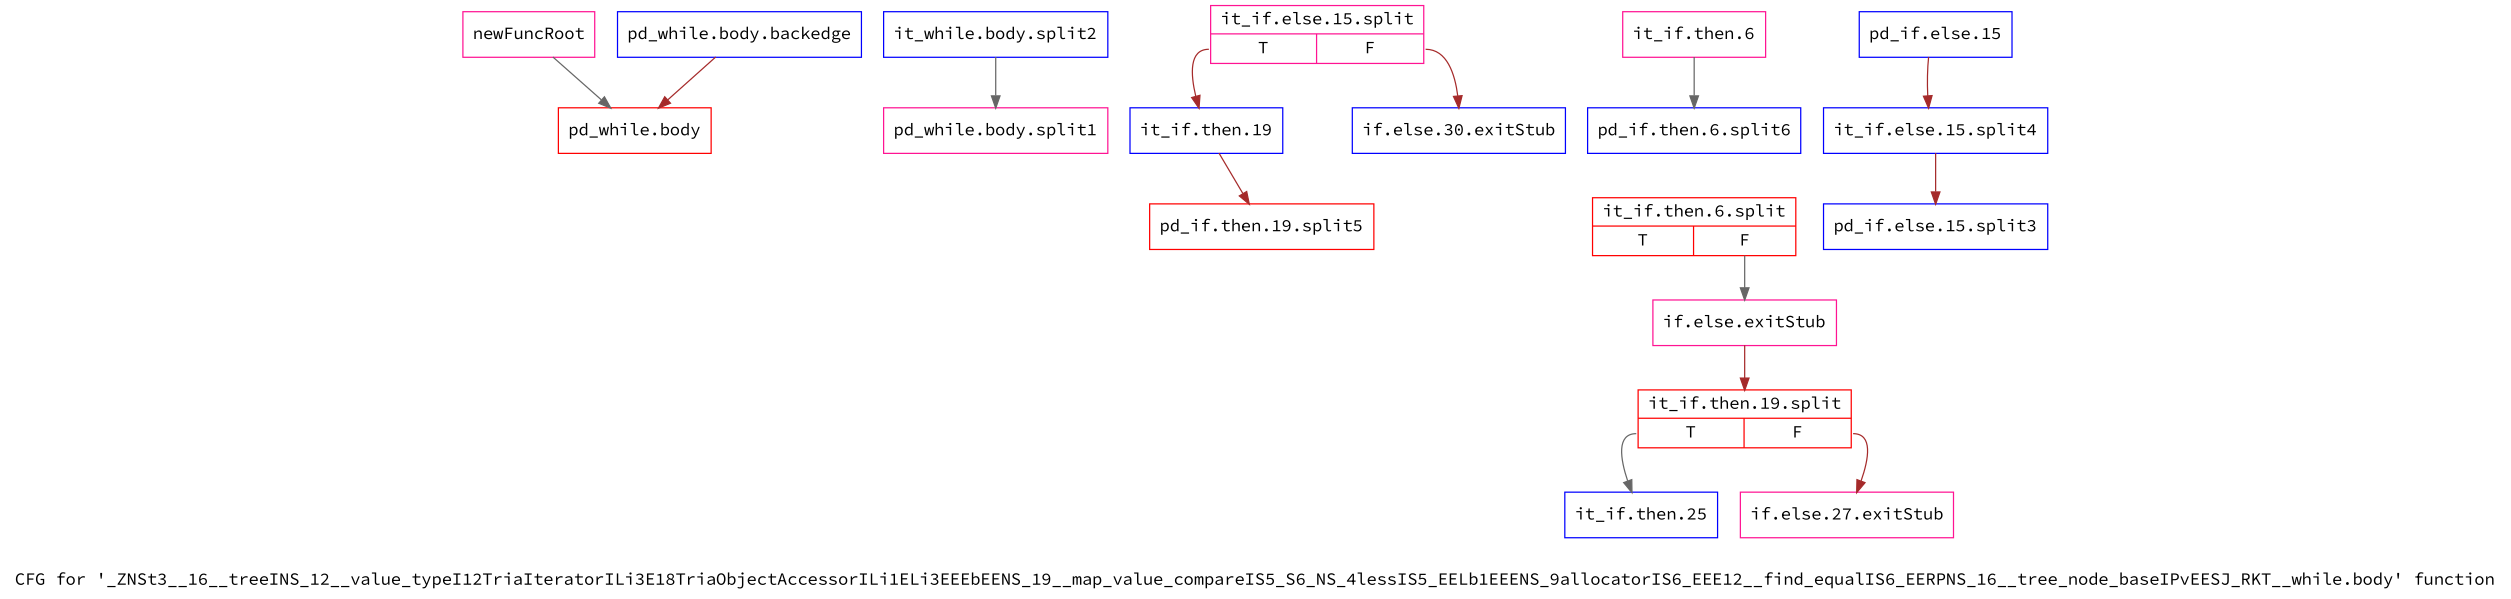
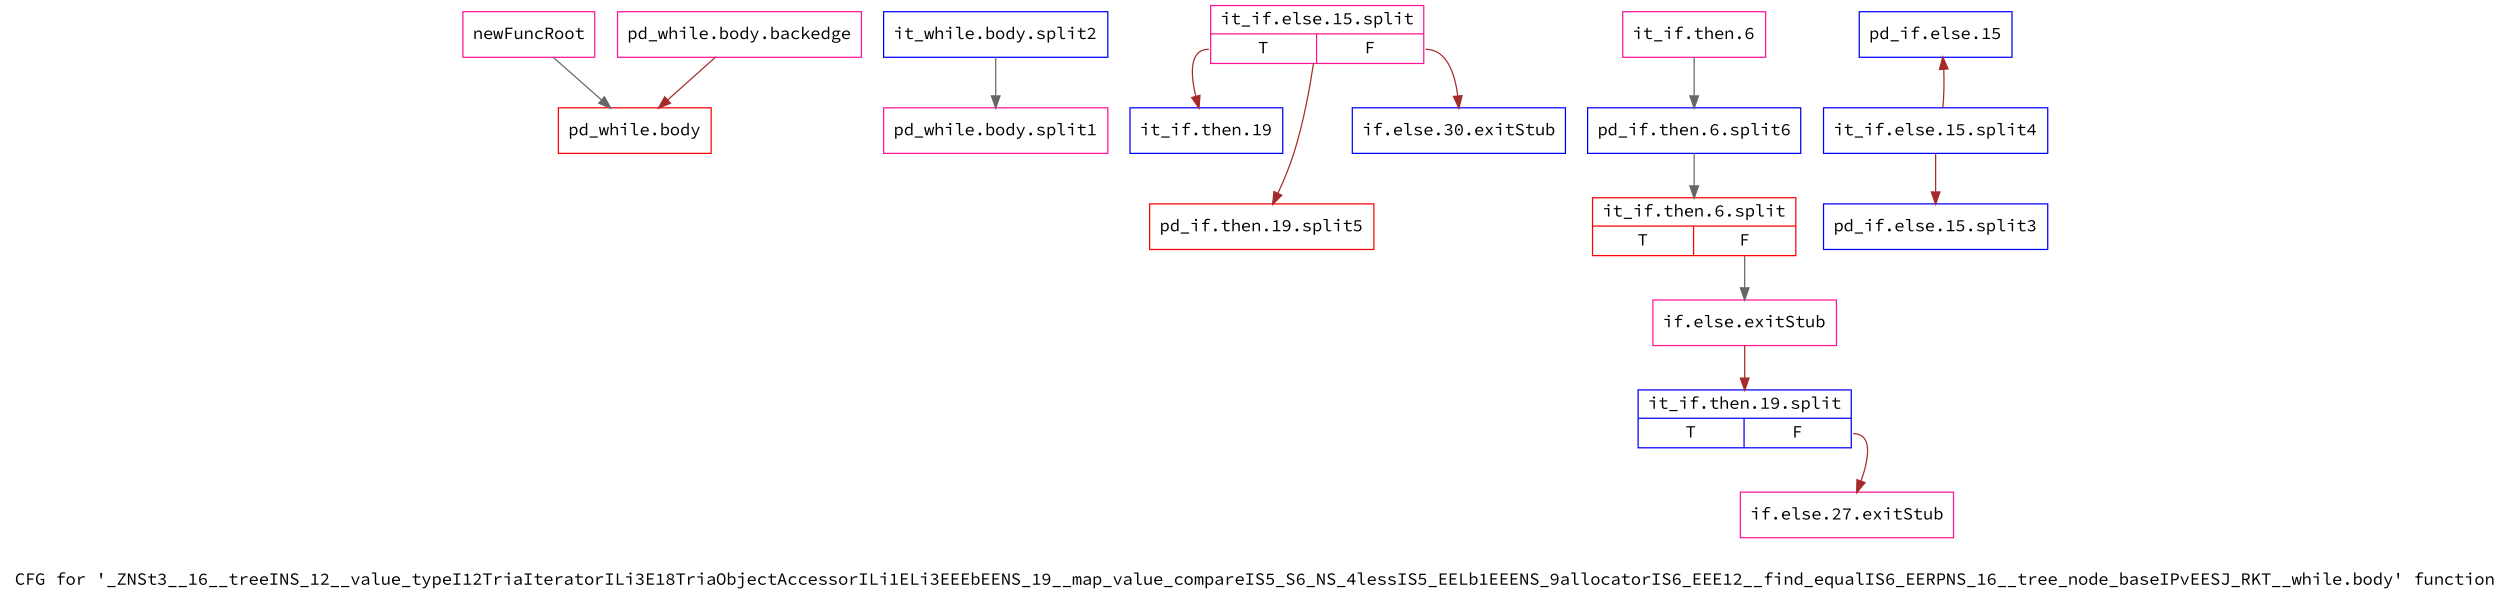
node "pd_while.body.backedge": color blue -> deeppink
edge "pd_if.else.15" -> "it_if.else.15.split4": reversed
edge "pd_if.then.6.split6" -> "it_if.then.6.split": added
edge "it_if.then.19" -> "pd_if.then.19.split5": now "it_if.else.15.split" -> "pd_if.then.19.split5"
node "it_if.then.19.split": color red -> blue
node "it_if.then.25": removed
